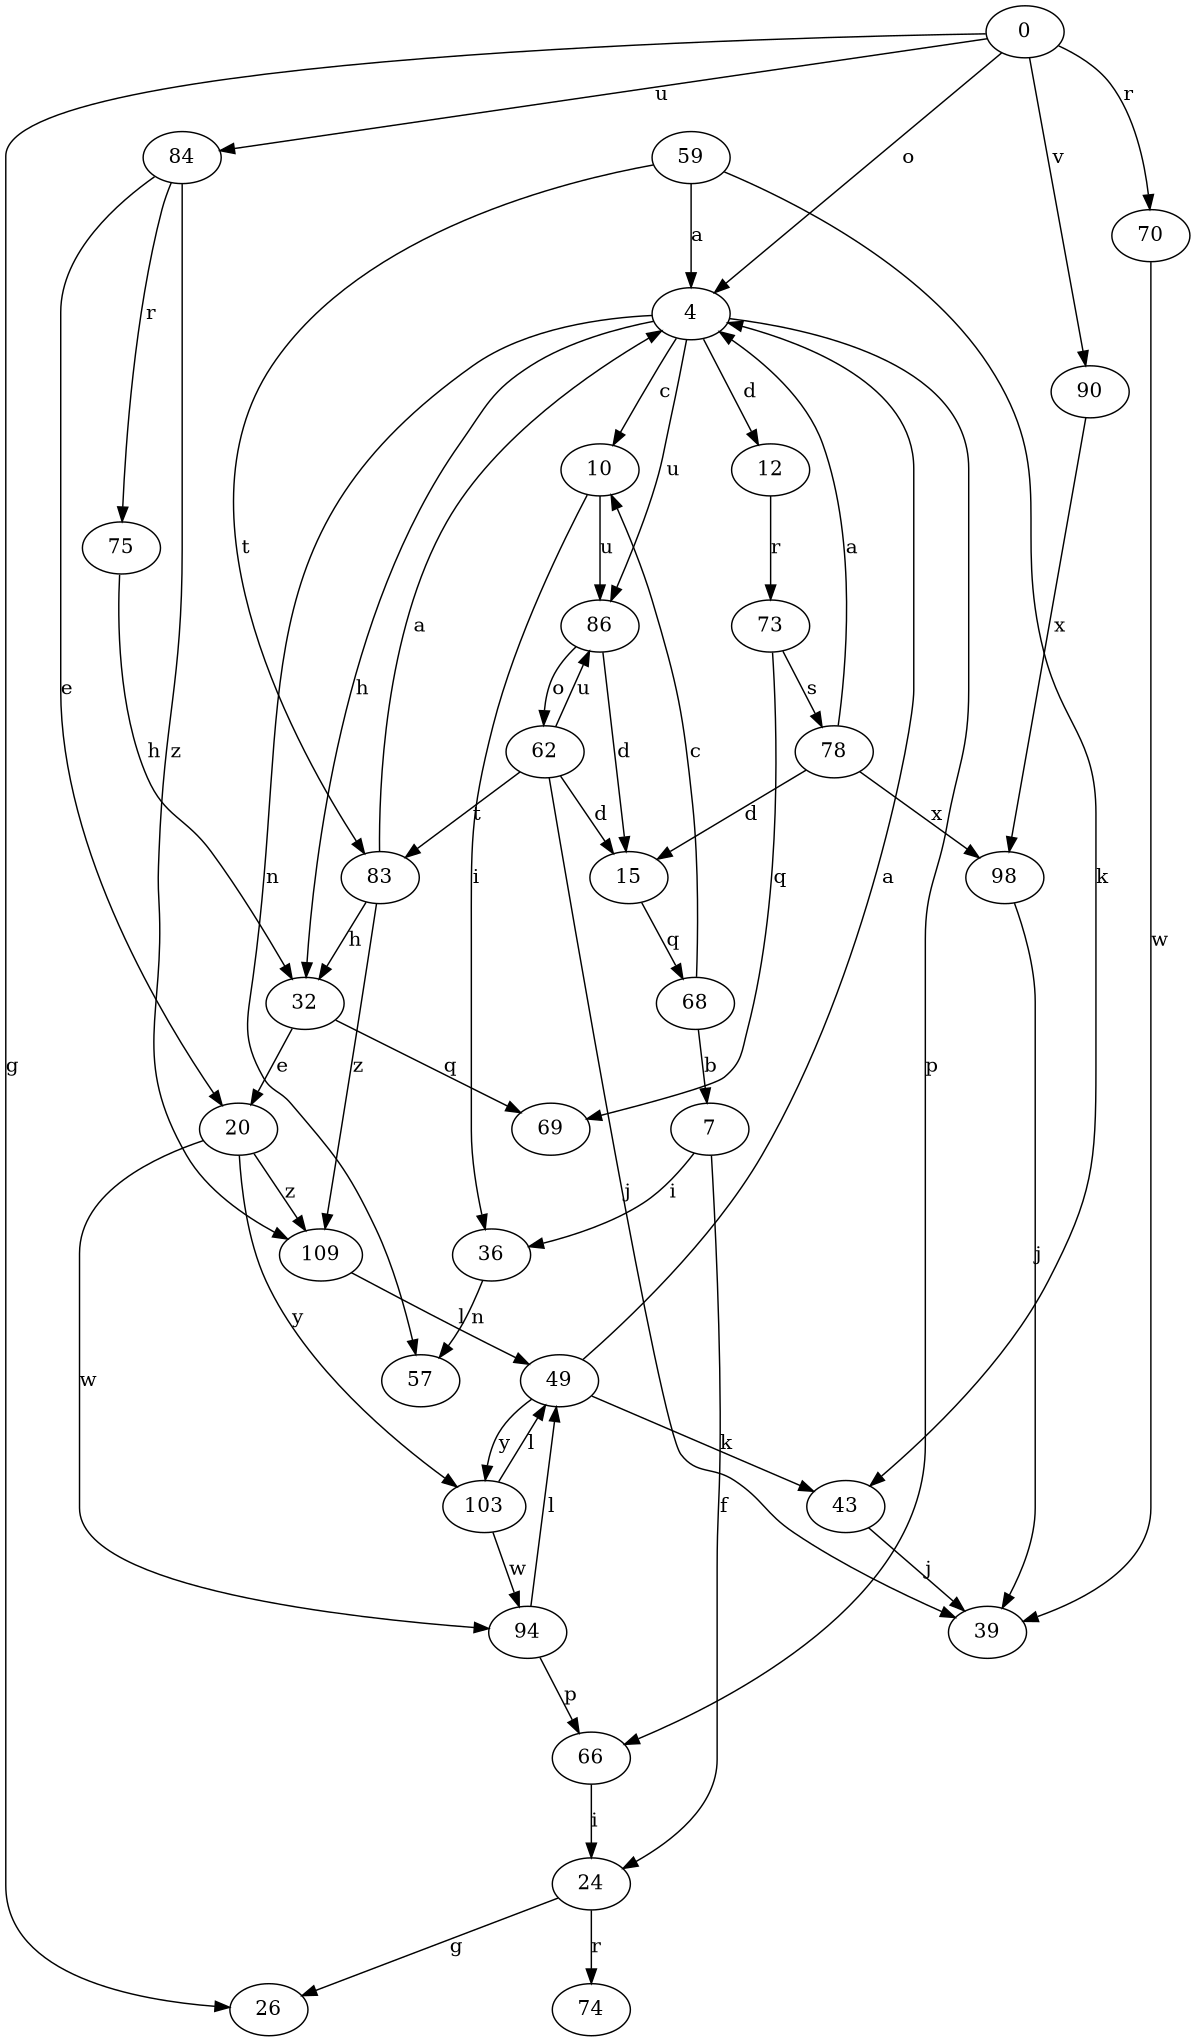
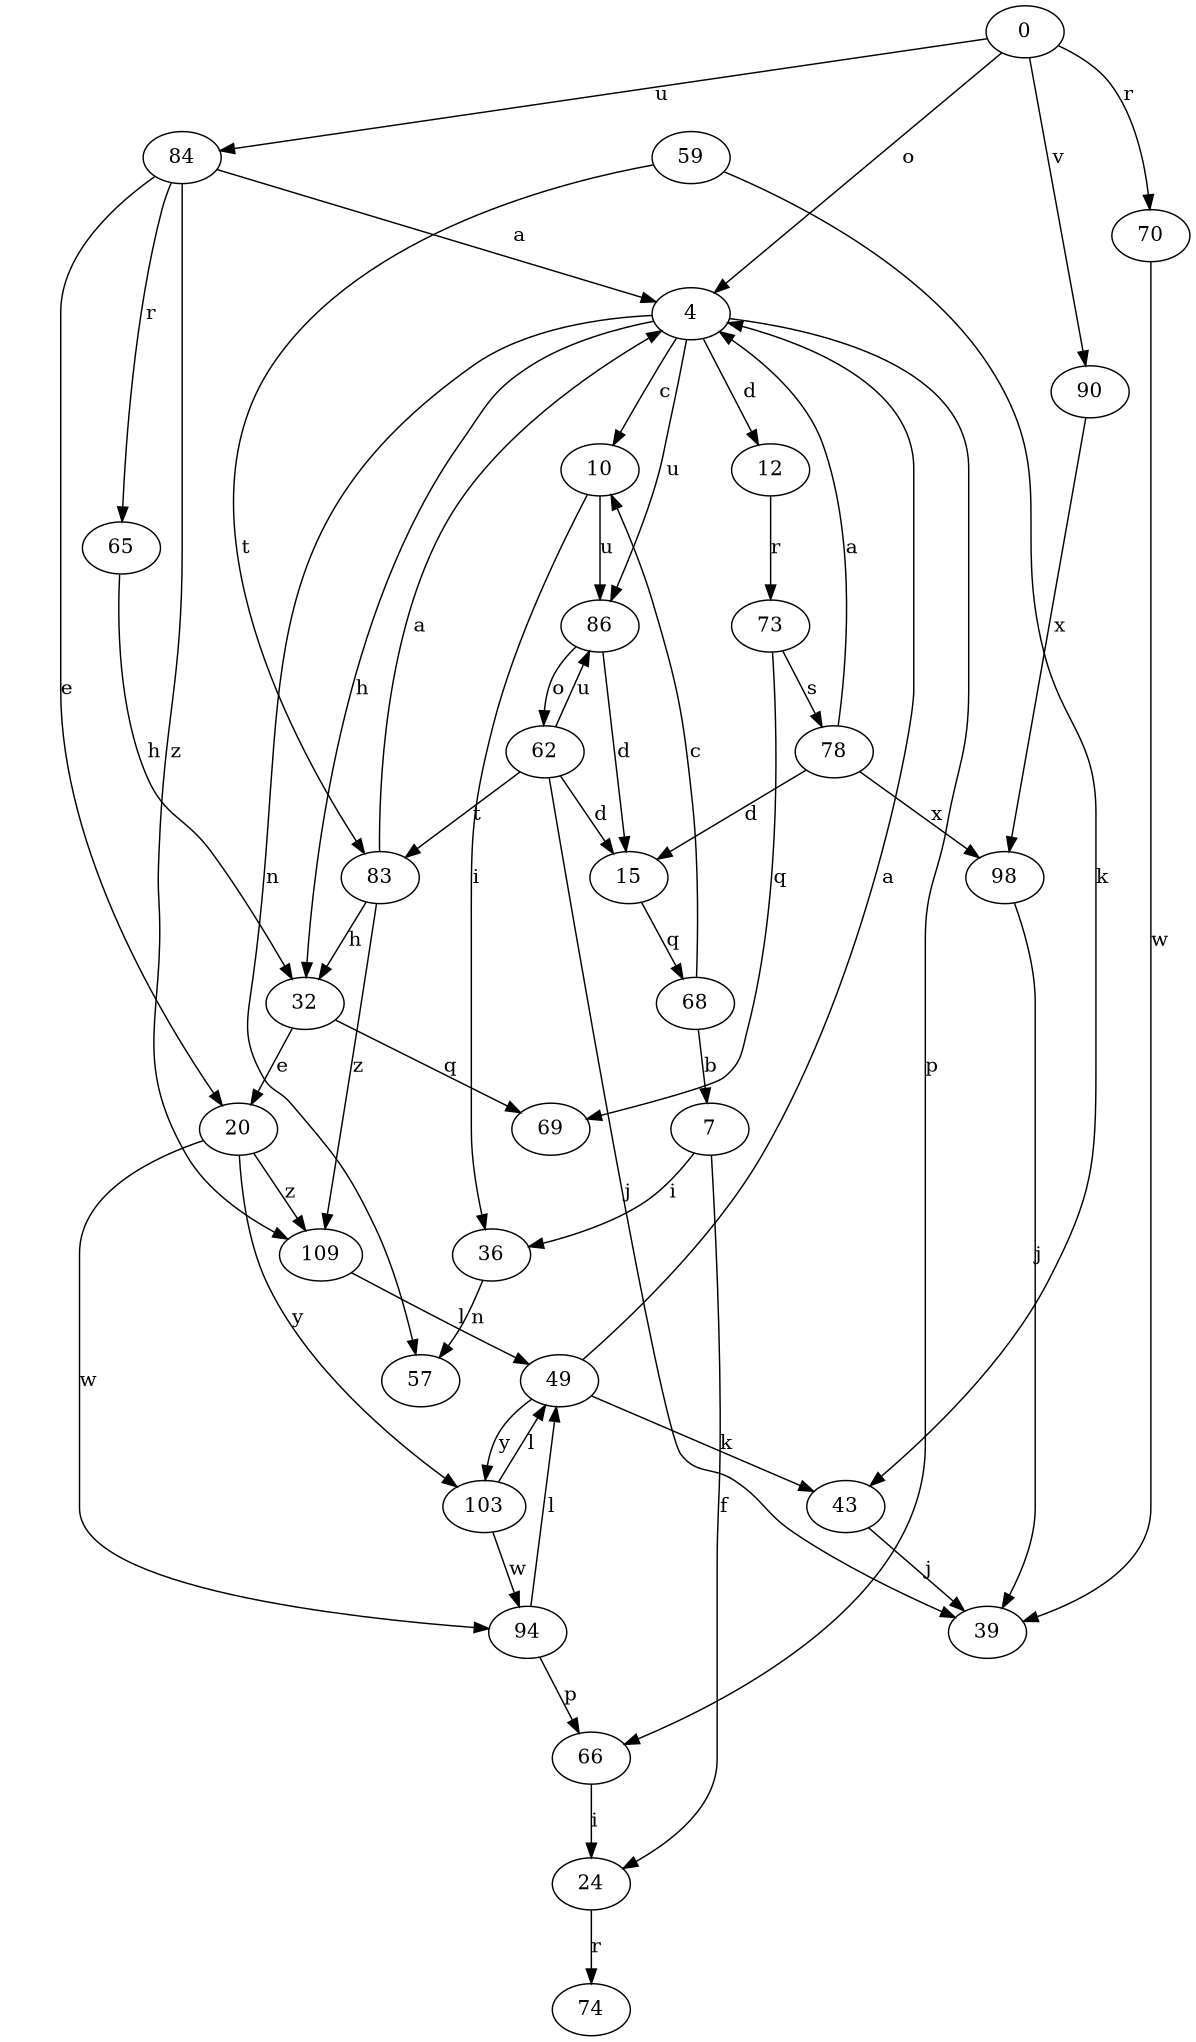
edge "59" -> "4": now "84" -> "4"
node "75": label "75" -> "65"
node "26": removed
